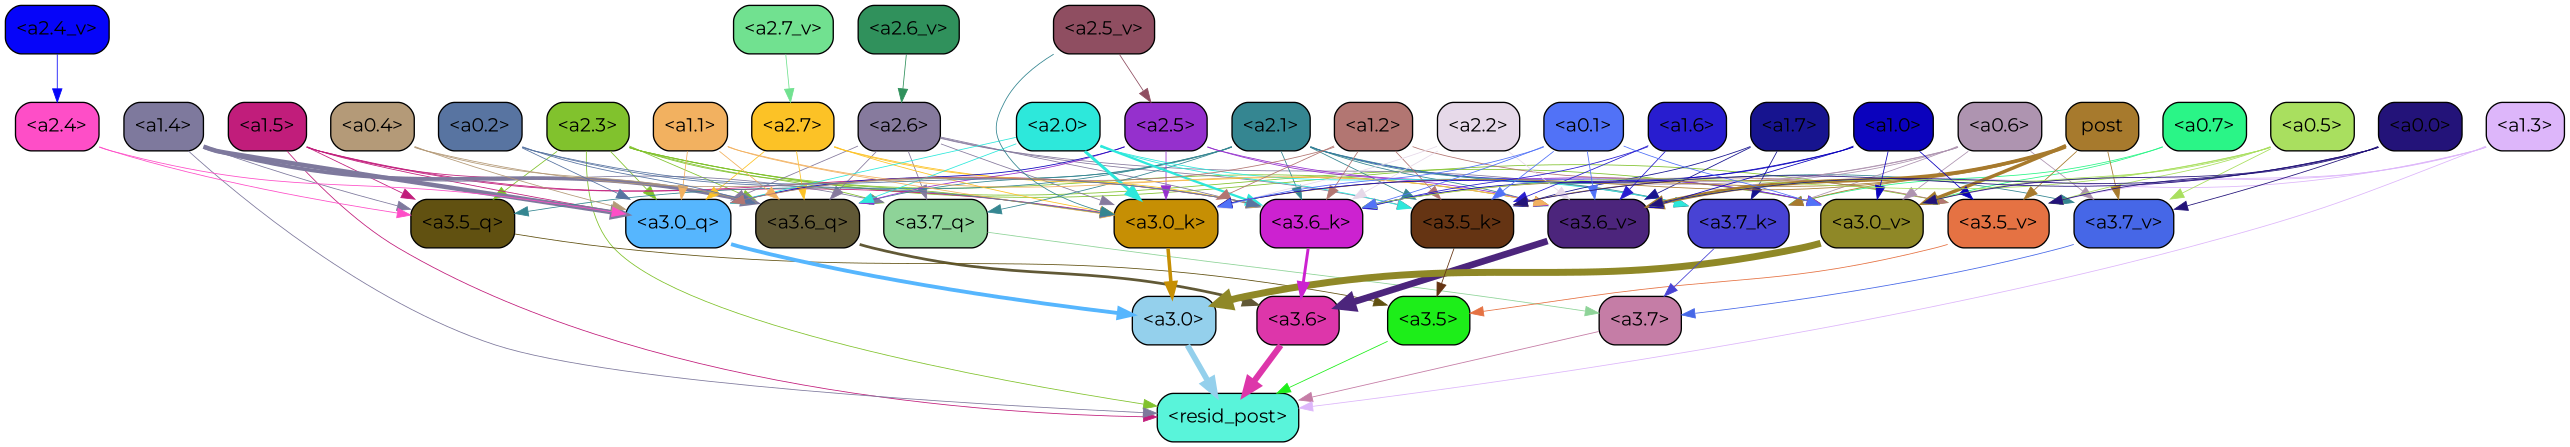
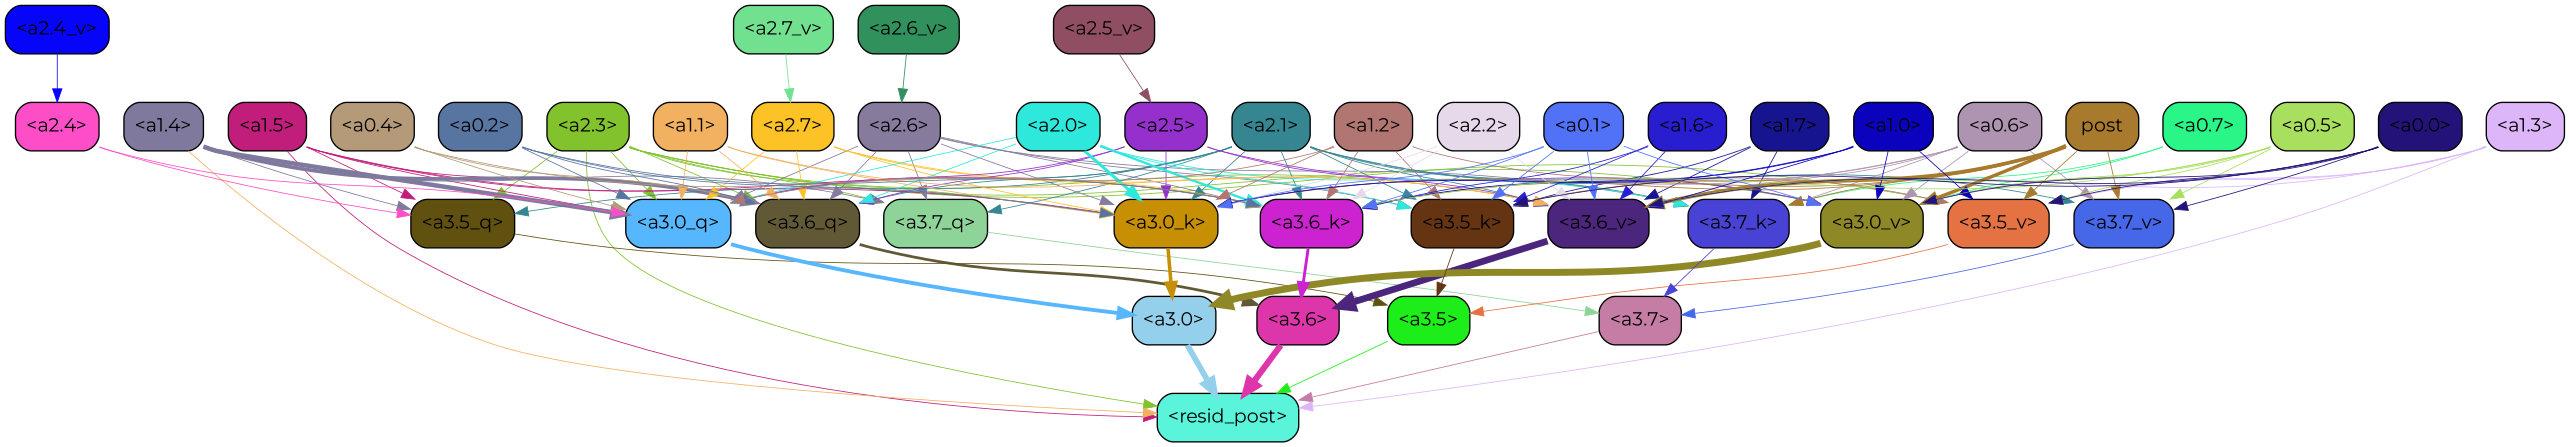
edge "<a2.5_v>" -> "<a3.0_k>": now "<a2.1>" -> "<a3.0_k>"
edge "<a2.5>" -> "<a3.0_q>": color #0b02bd -> #9530cd
edge "<a2.1>" -> "<a3.0_v>": color #281dcf -> #358691
edge "<a1.4>" -> "<resid_post>": color #7e799d -> #f2b160
